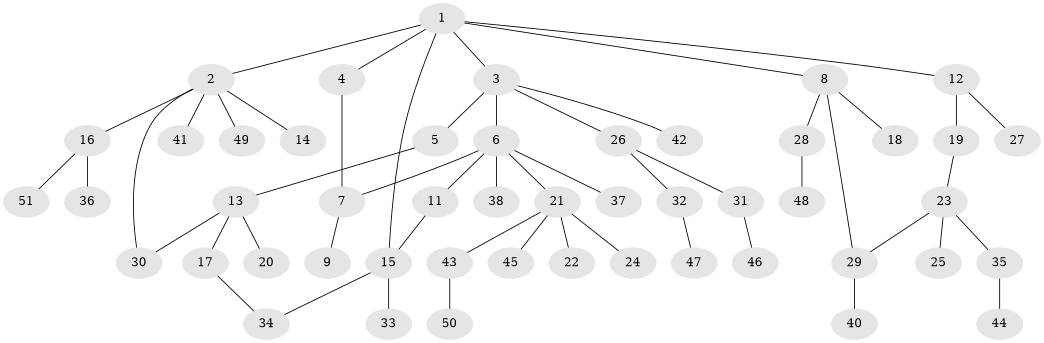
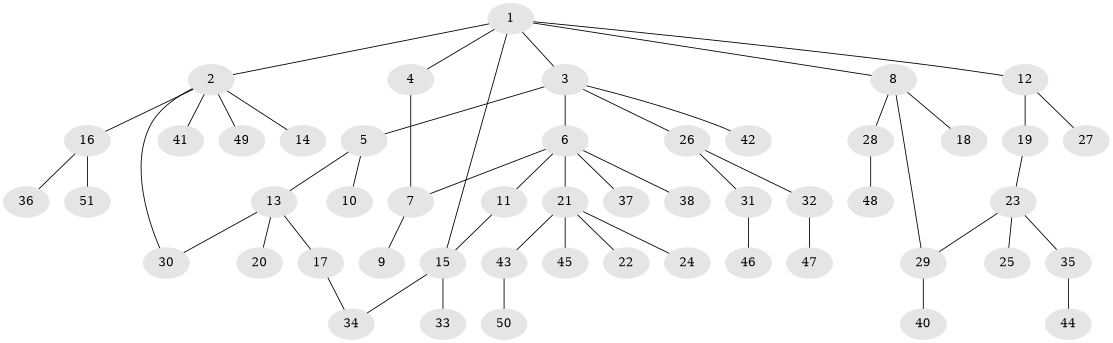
node "10": added
